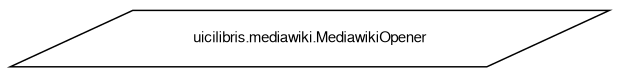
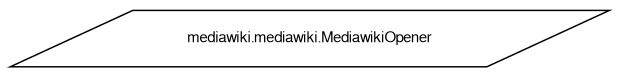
node "uicilibris.mediawiki.MediawikiOpener": label "uicilibris.mediawiki.MediawikiOpener" -> "mediawiki.mediawiki.MediawikiOpener"
